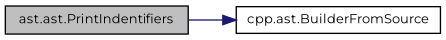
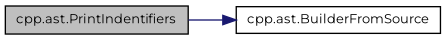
node "ast.ast.PrintIndentifiers": label "ast.ast.PrintIndentifiers" -> "cpp.ast.PrintIndentifiers"
